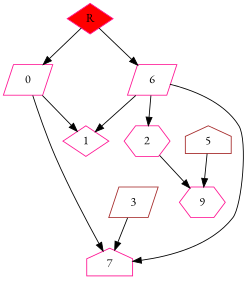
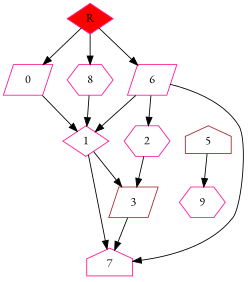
node "8": added
edge "1" -> "3": added
edge "2" -> "9": now "2" -> "3"
edge "0" -> "7": now "1" -> "7"
